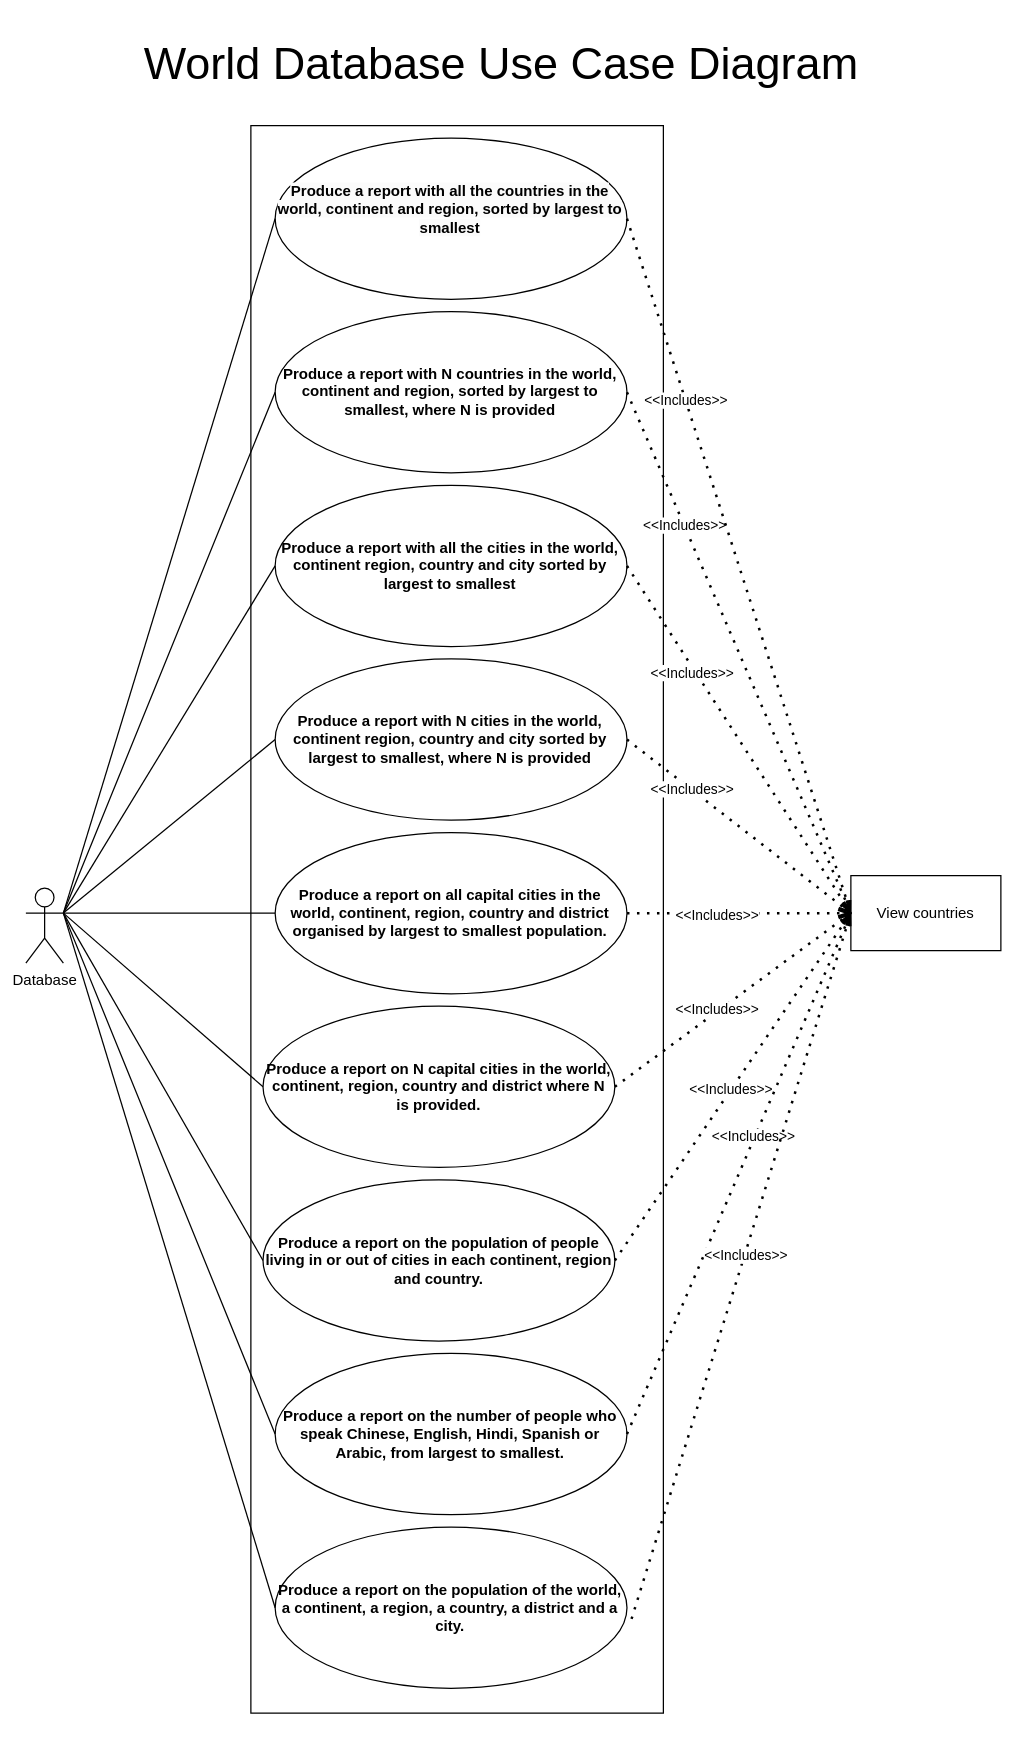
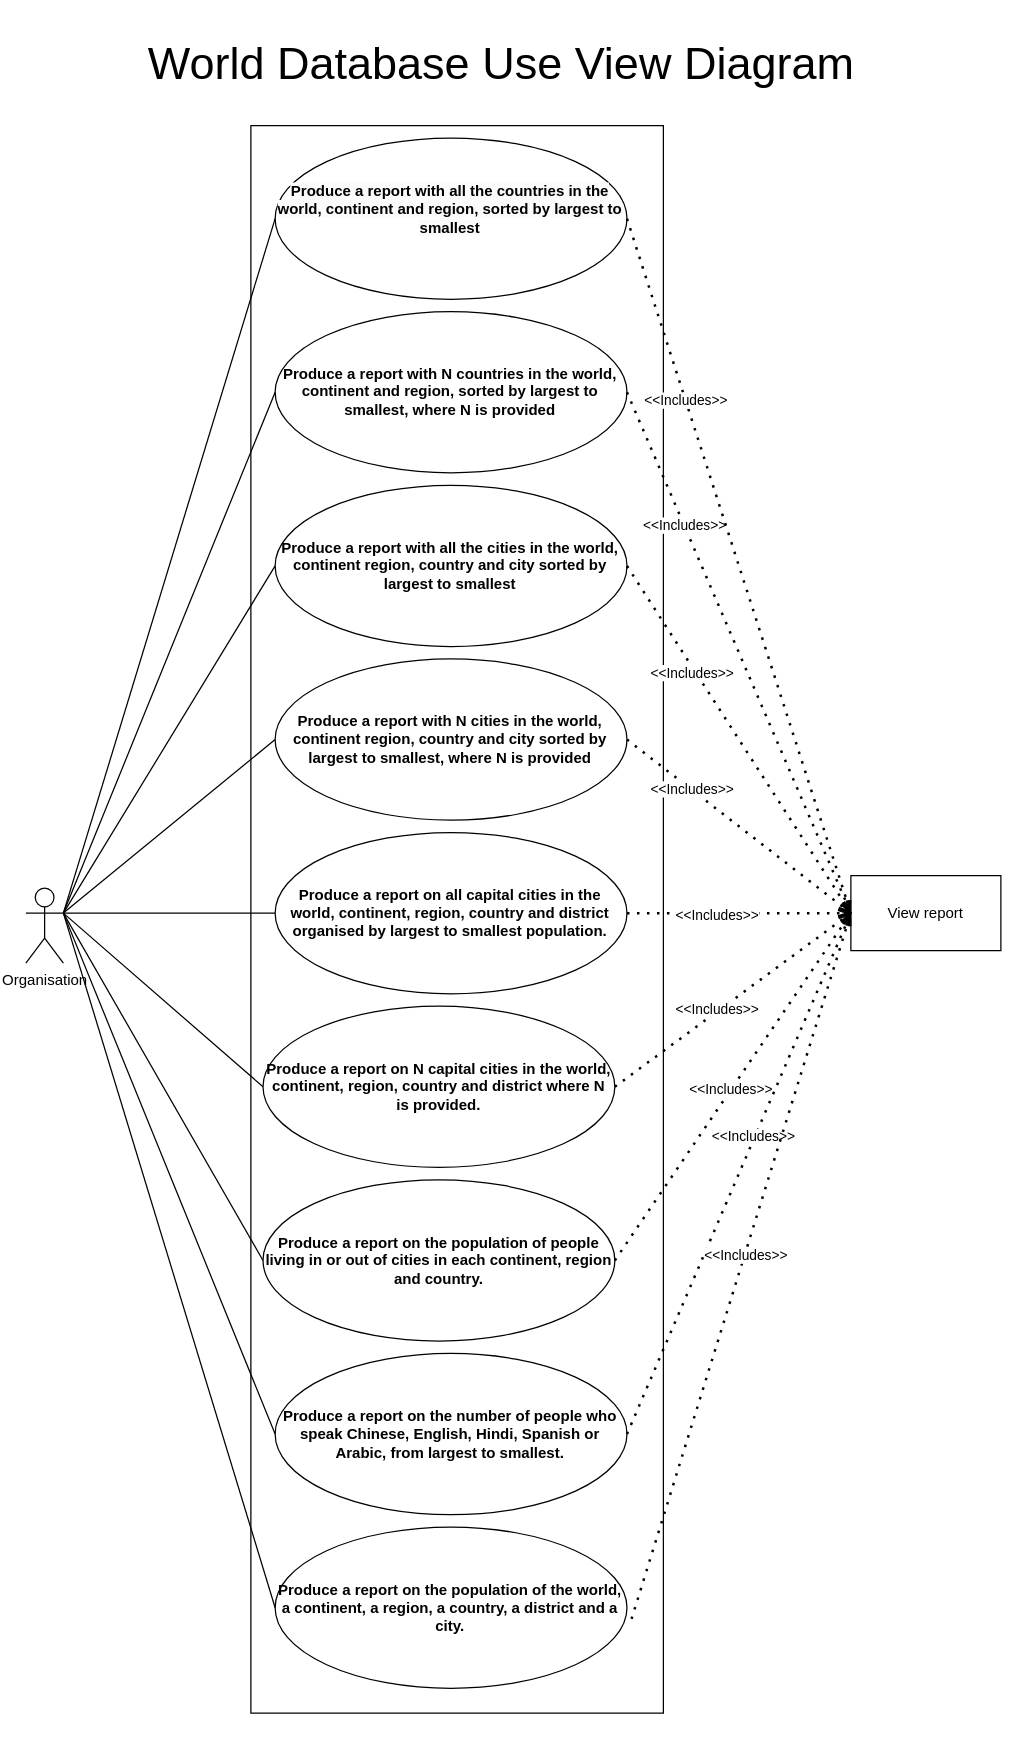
node "World Database Use Case Diagram": label "World Database Use Case Diagram" -> "World Database Use View Diagram"
node "View countries": label "View countries" -> "View report"
node "Database": label "Database" -> "Organisation"
